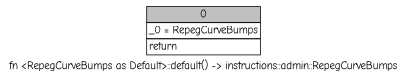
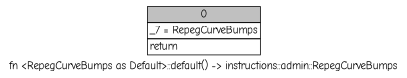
node "0": text "_0 = RepegCurveBumps" -> "_7 = RepegCurveBumps"
